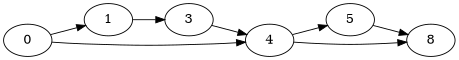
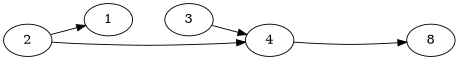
edge "1" -> "3": removed
node "5": removed
node "0": label "0" -> "2"
